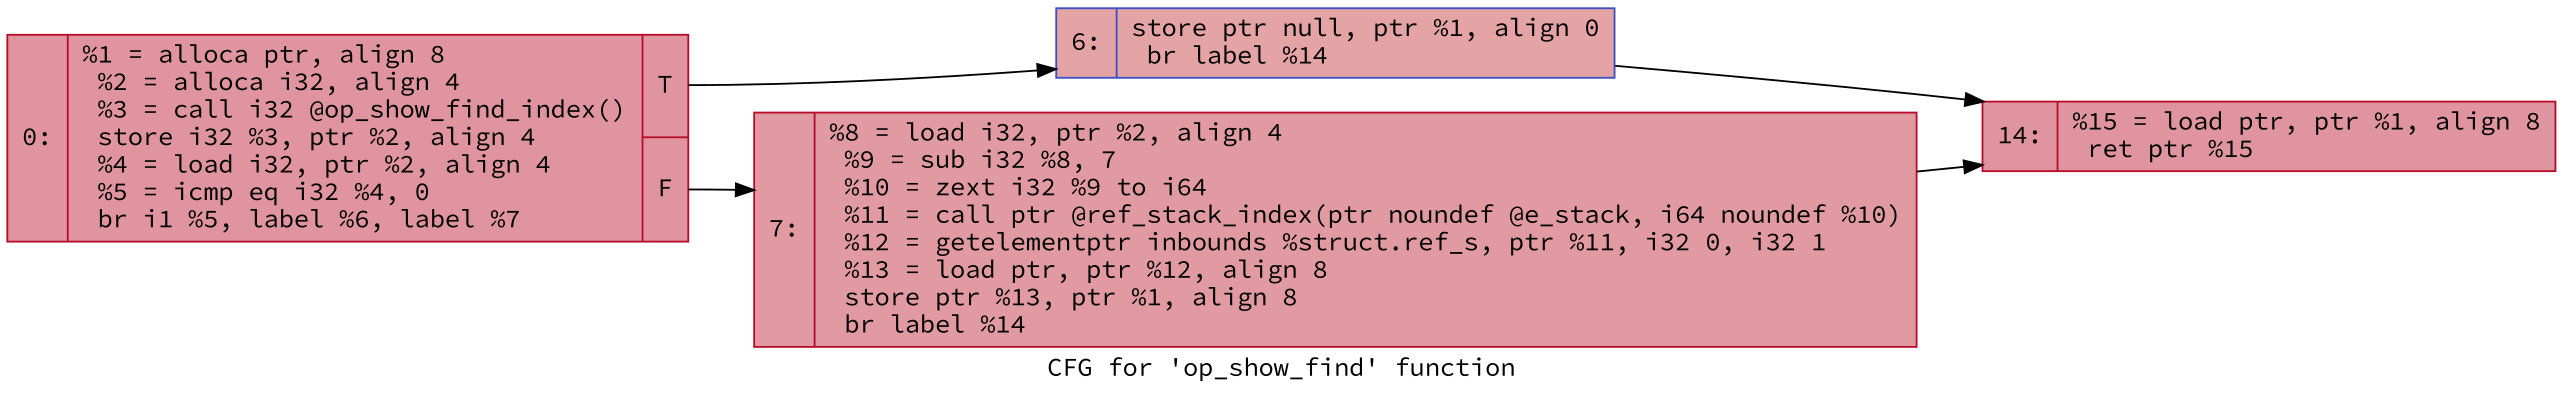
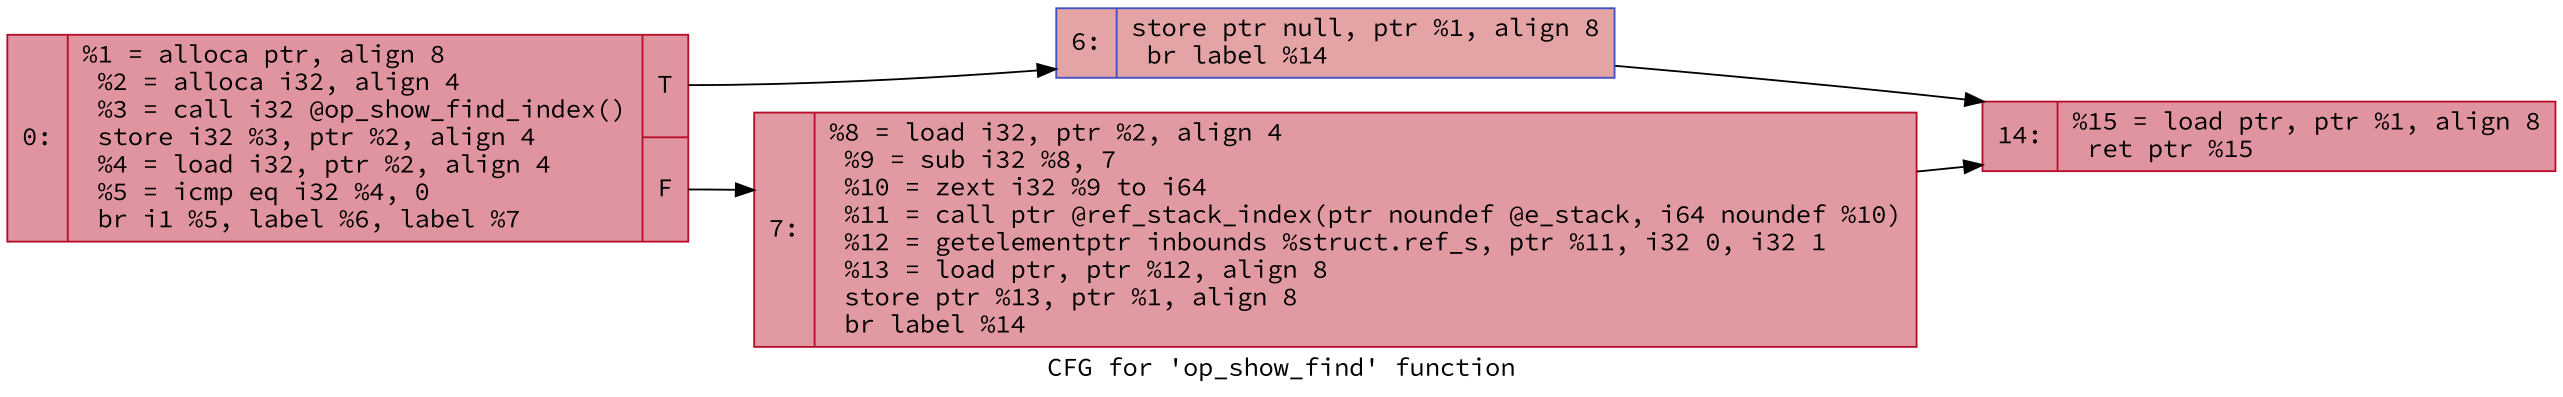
node "6:": text "store ptr null, ptr %1, align 0" -> "store ptr null, ptr %1, align 8"
